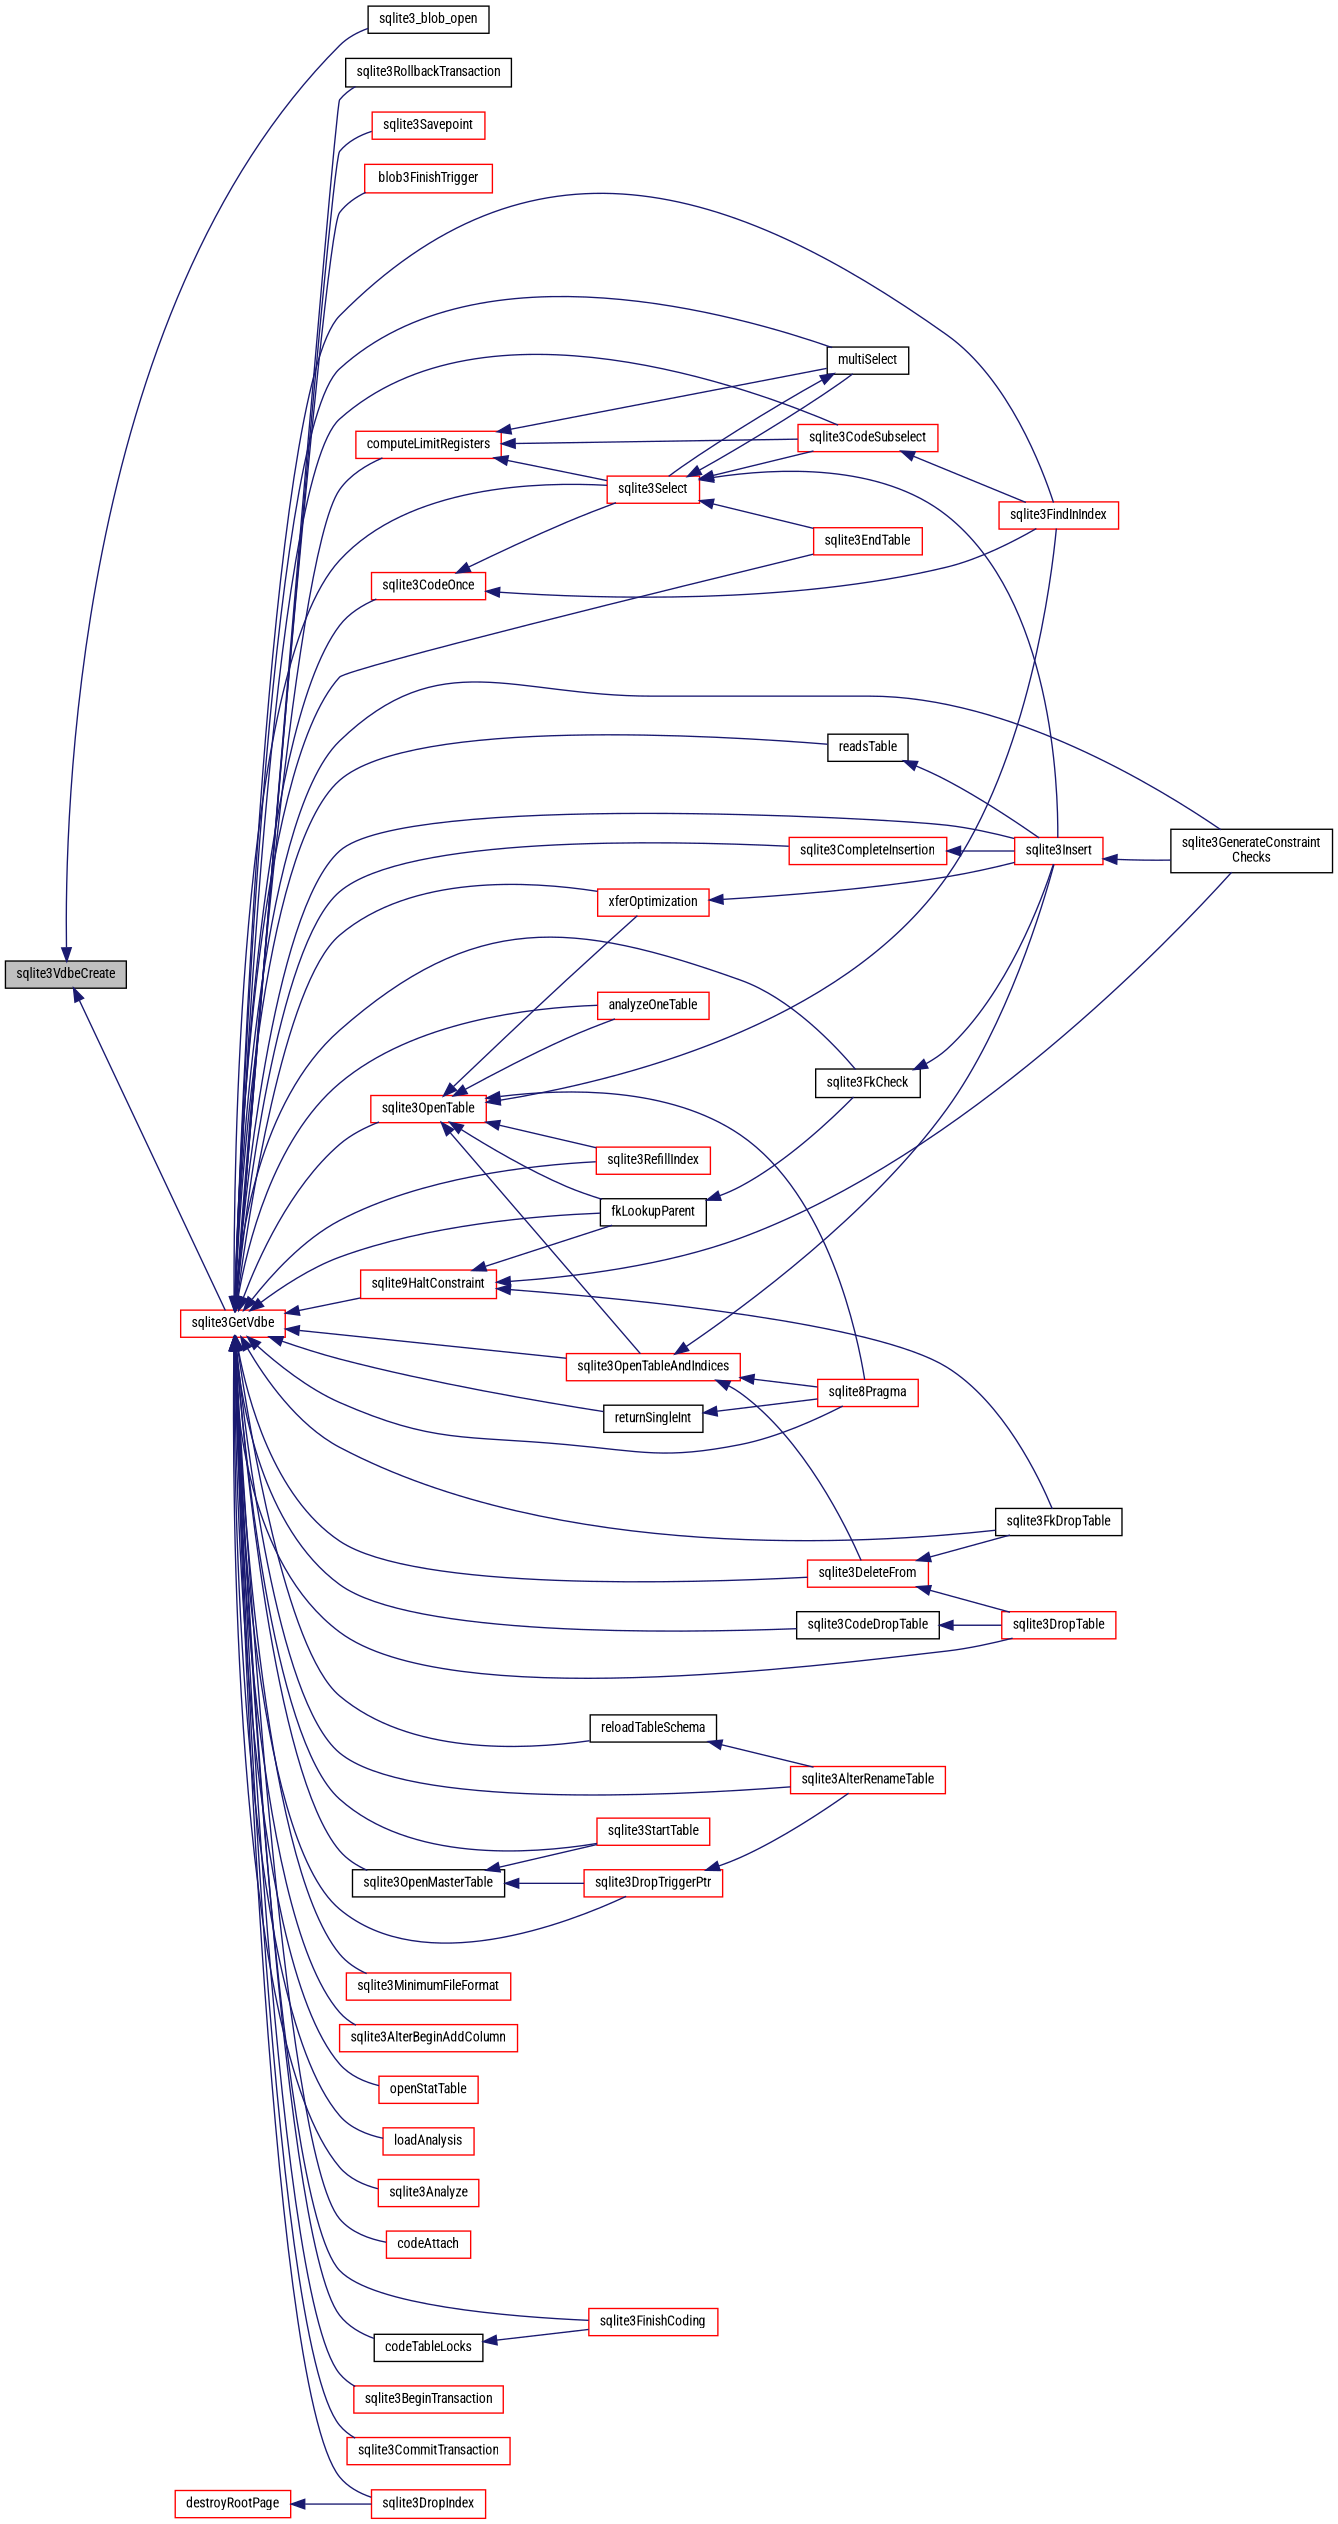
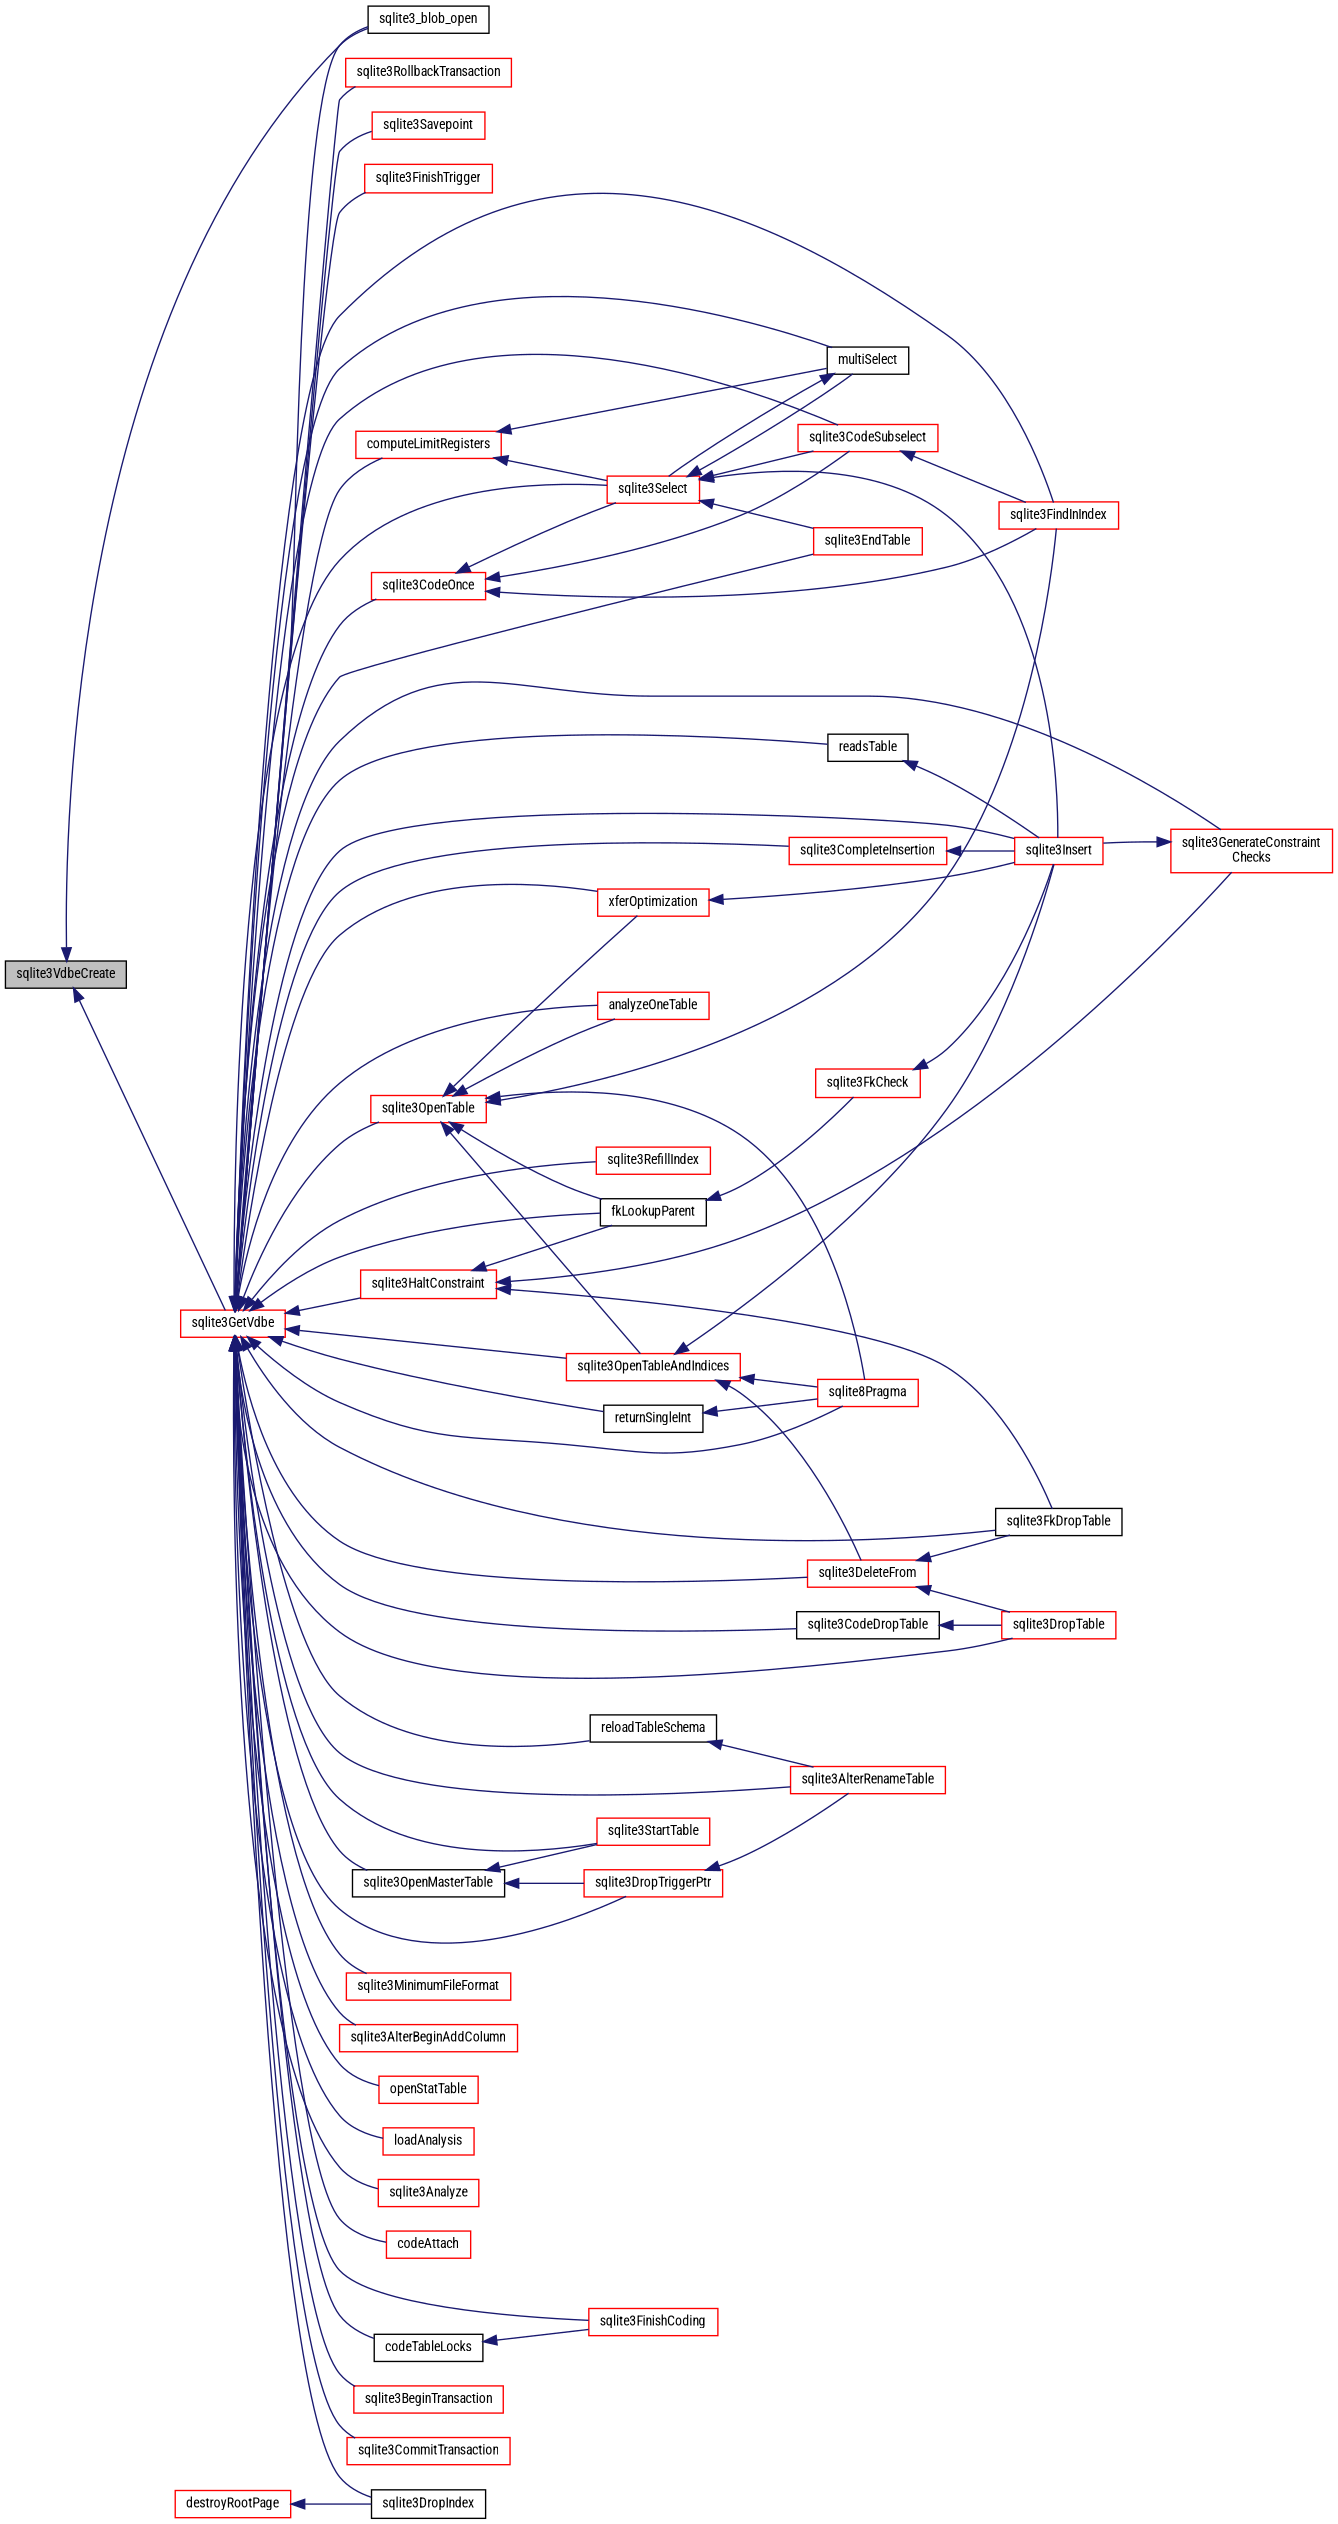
node "sqlite3RollbackTransaction": color black -> red
node "blob3FinishTrigger": label "blob3FinishTrigger" -> "sqlite3FinishTrigger"
edge "sqlite3CodeSubselect" -> "computeLimitRegisters": now "sqlite3CodeSubselect" -> "sqlite3CodeOnce"
node "sqlite3GenerateConstraint Checks": color black -> red
edge "sqlite3GenerateConstraint Checks" -> "sqlite3Insert": reversed
edge "sqlite3FkCheck" -> "sqlite3GetVdbe": now "sqlite3_blob_open" -> "sqlite3GetVdbe"
node "sqlite3FkCheck": color black -> red
edge "sqlite3RefillIndex" -> "sqlite3OpenTable": removed
node "sqlite9HaltConstraint": label "sqlite9HaltConstraint" -> "sqlite3HaltConstraint"
node "sqlite3DropIndex": color red -> black
